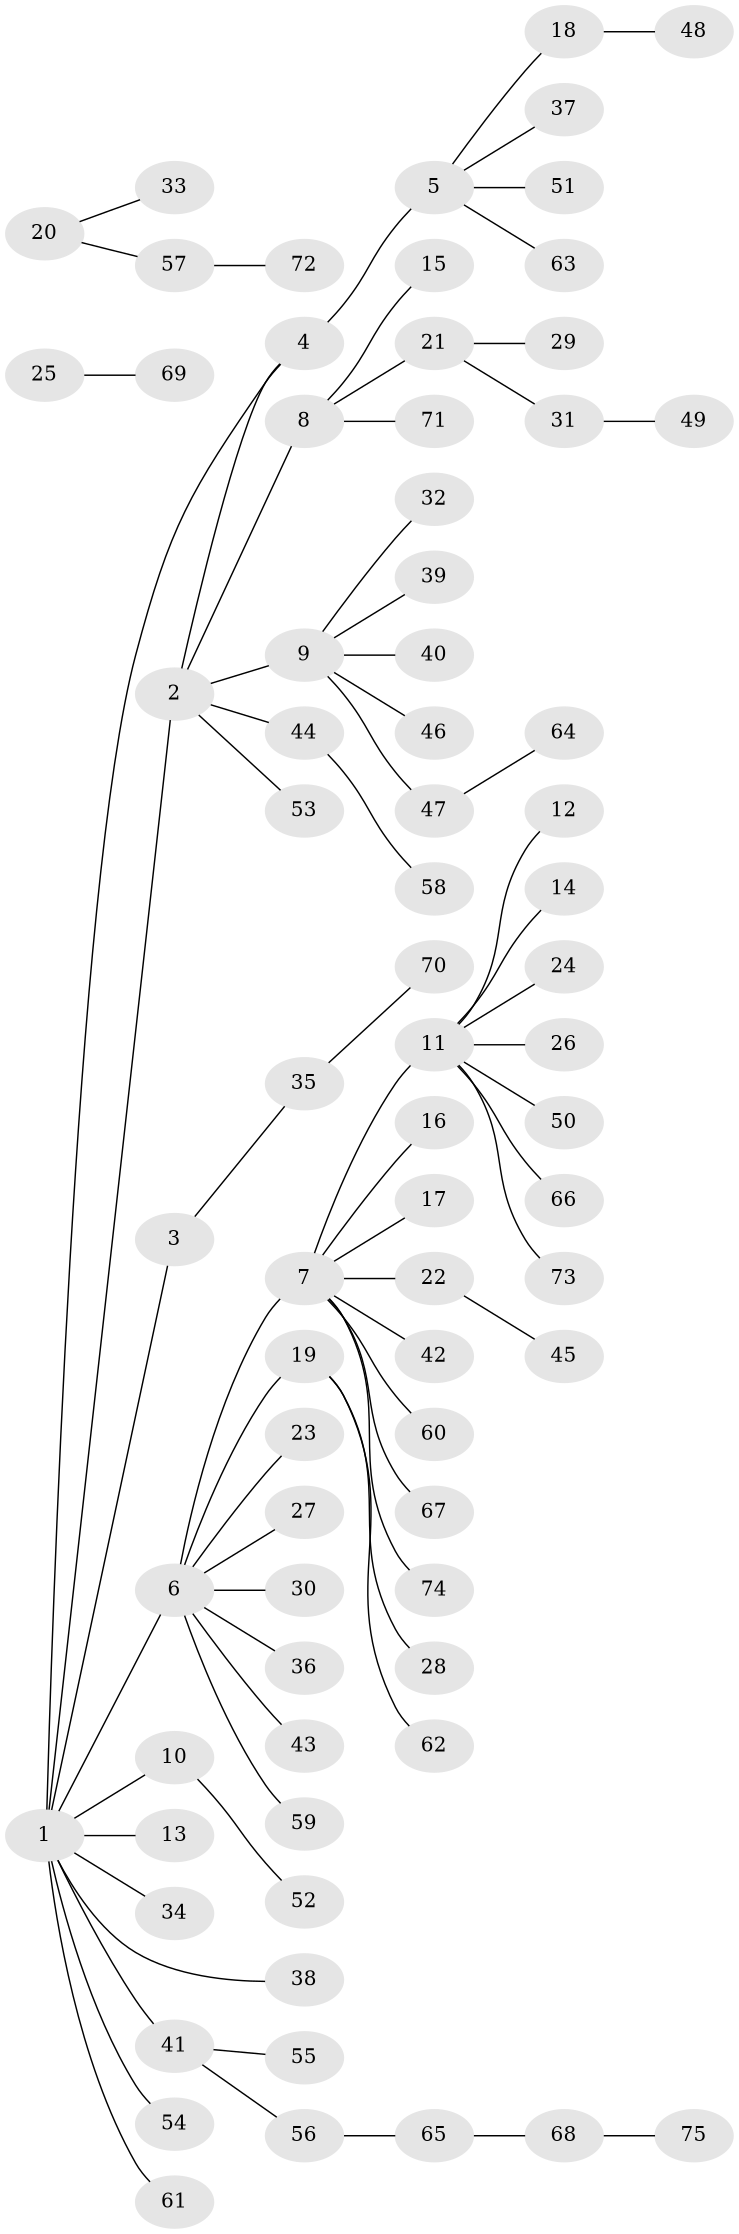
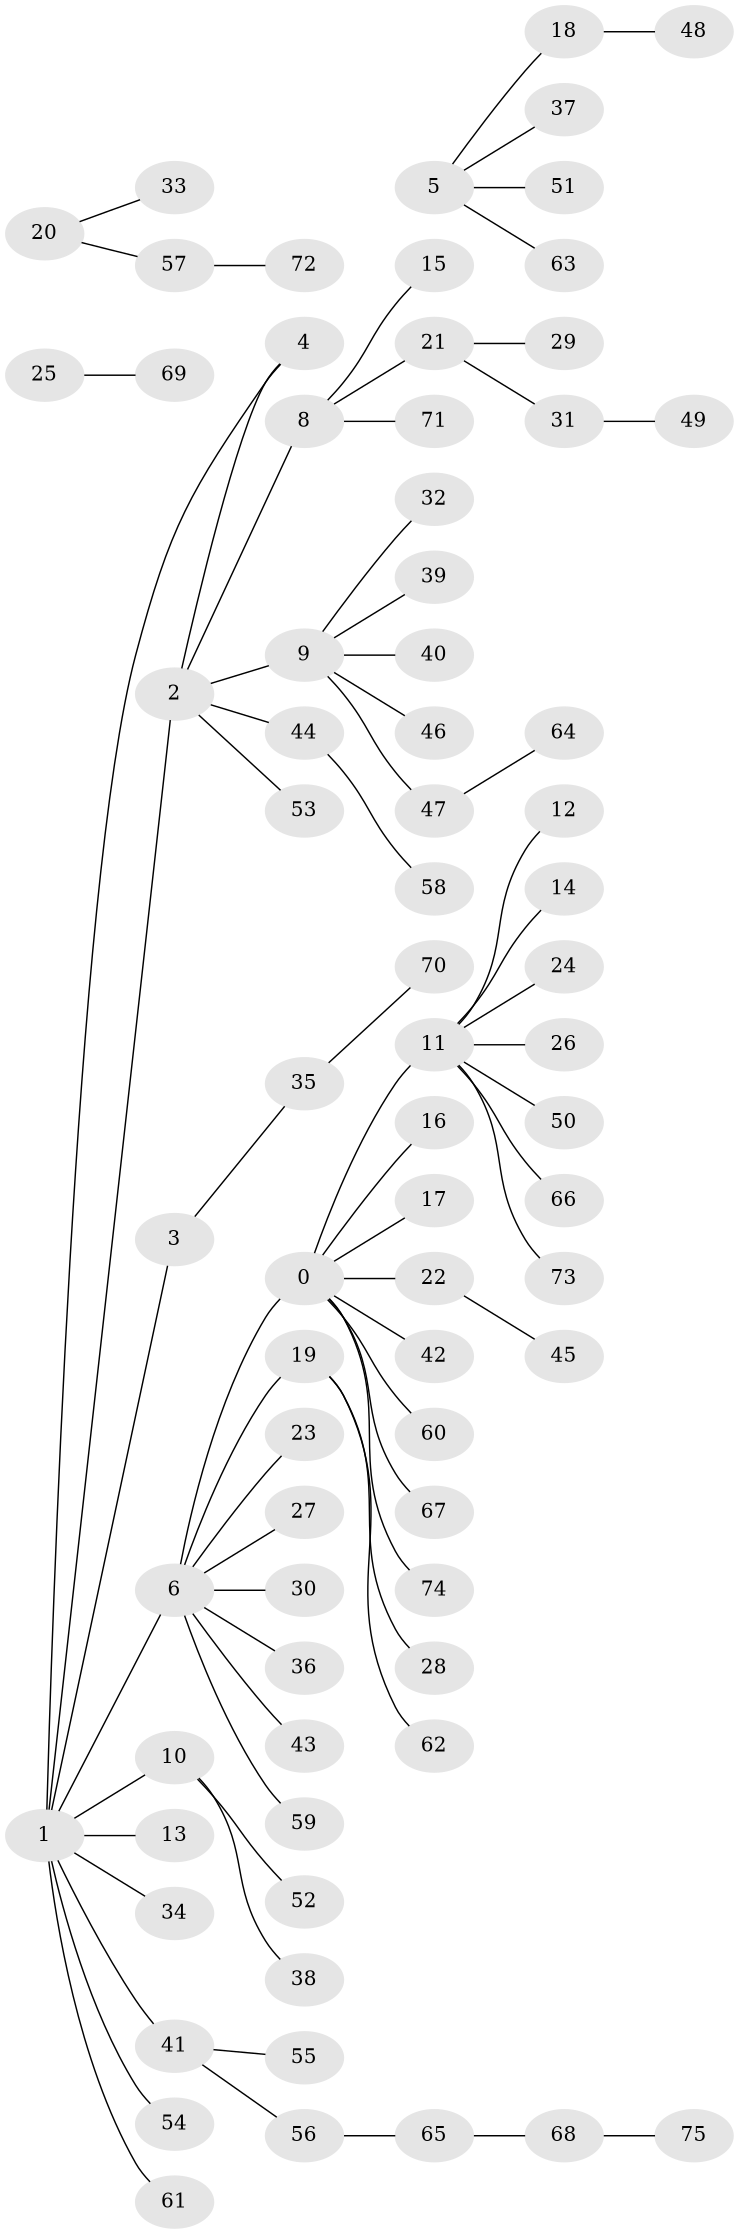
edge "5" -- "4": removed
node "7": label "7" -> "0"
edge "1" -- "38": now "10" -- "38"
